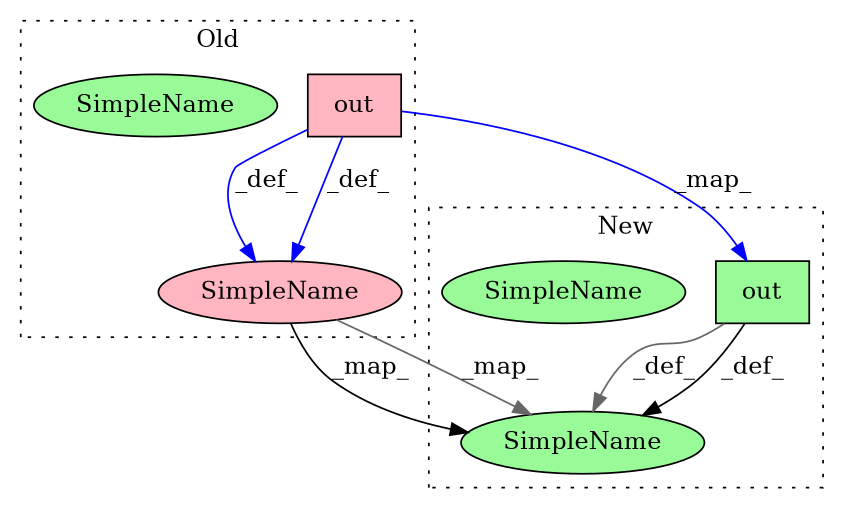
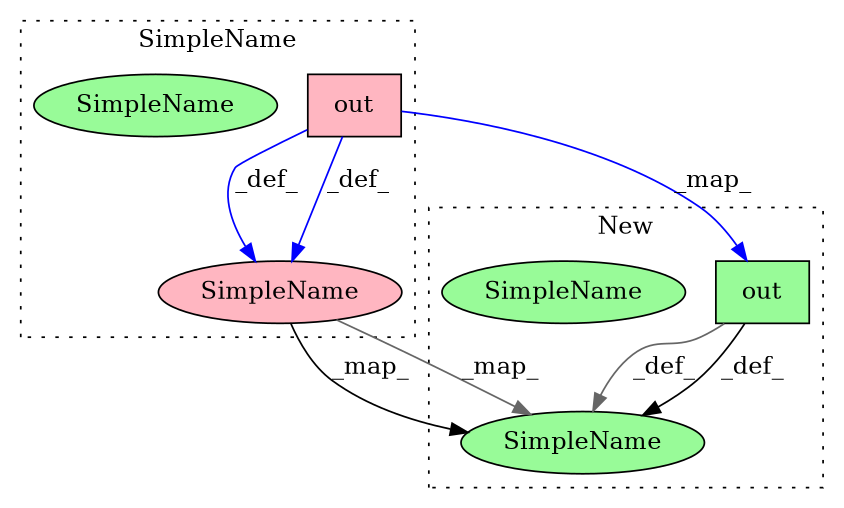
cluster "Old": label "Old" -> "SimpleName"
